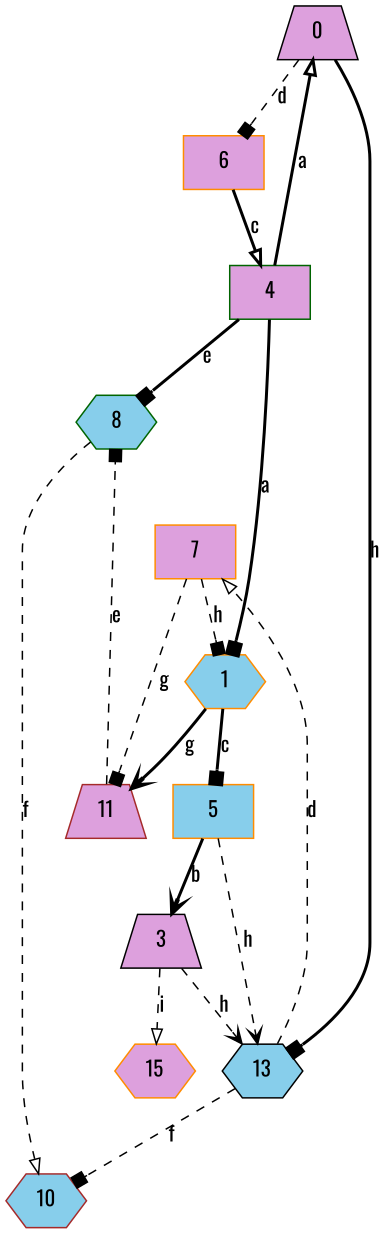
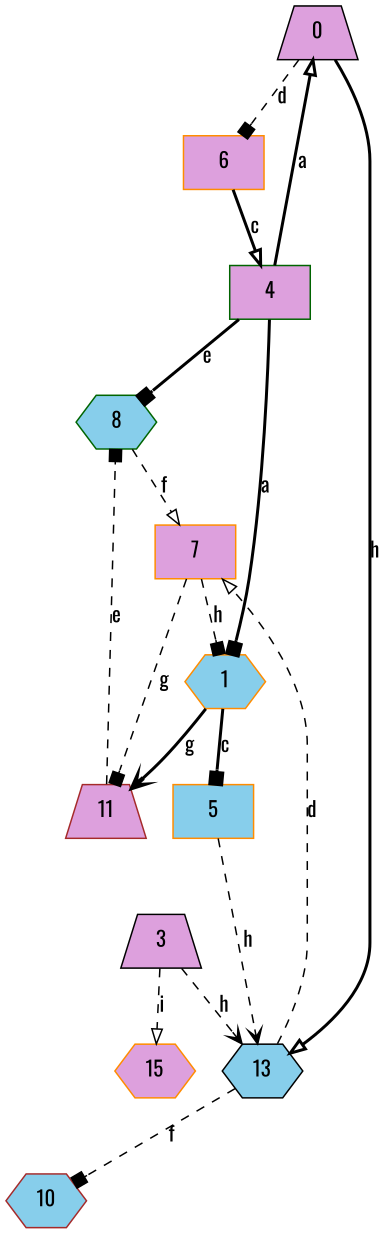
edge "0" -> "13": arrowhead box -> onormal
edge "8" -> "10": now "8" -> "7"
edge "5" -> "3": removed, label "b"
